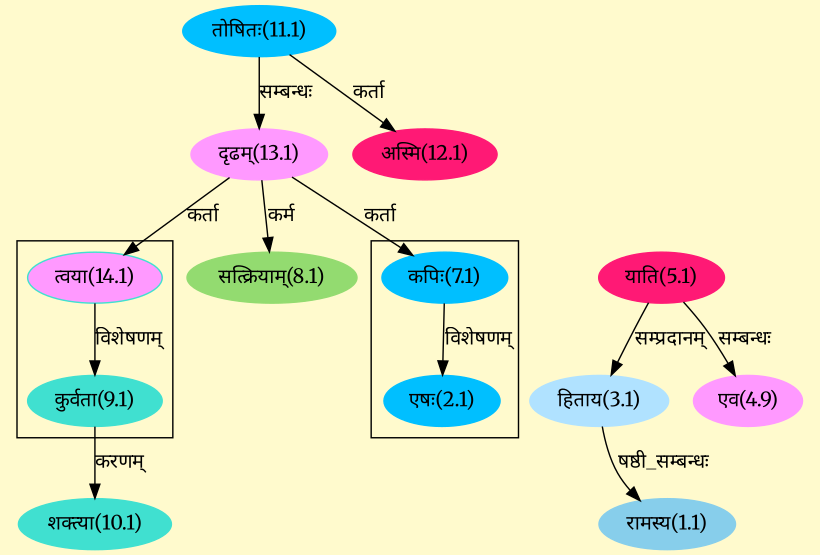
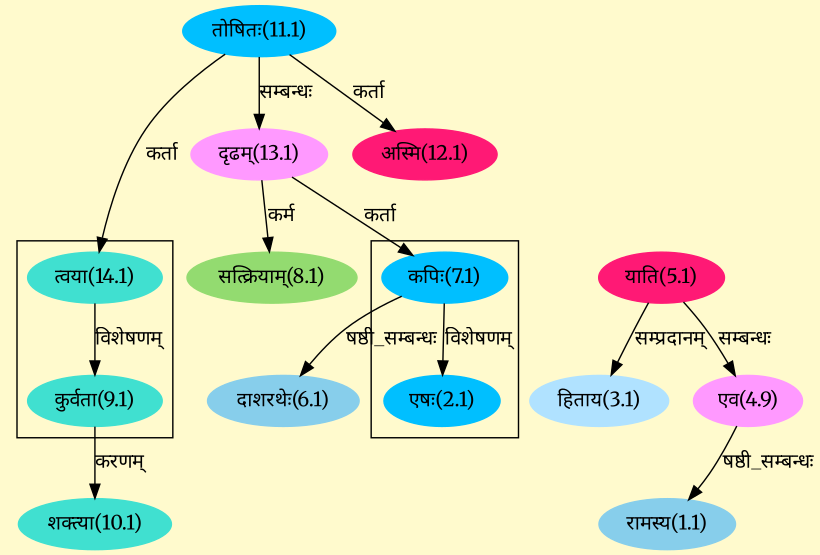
edge "दृढम्(13.1)" -> "त्वया(14.1)": now "तोषितः(11.1)" -> "त्वया(14.1)"
node "त्वया(14.1)": fillcolor #ff99ff -> #40e0d0
node "दाशरथेः(6.1)": added
edge "हिताय(3.1)" -> "रामस्य(1.1)": now "एव(4.9)" -> "रामस्य(1.1)"
